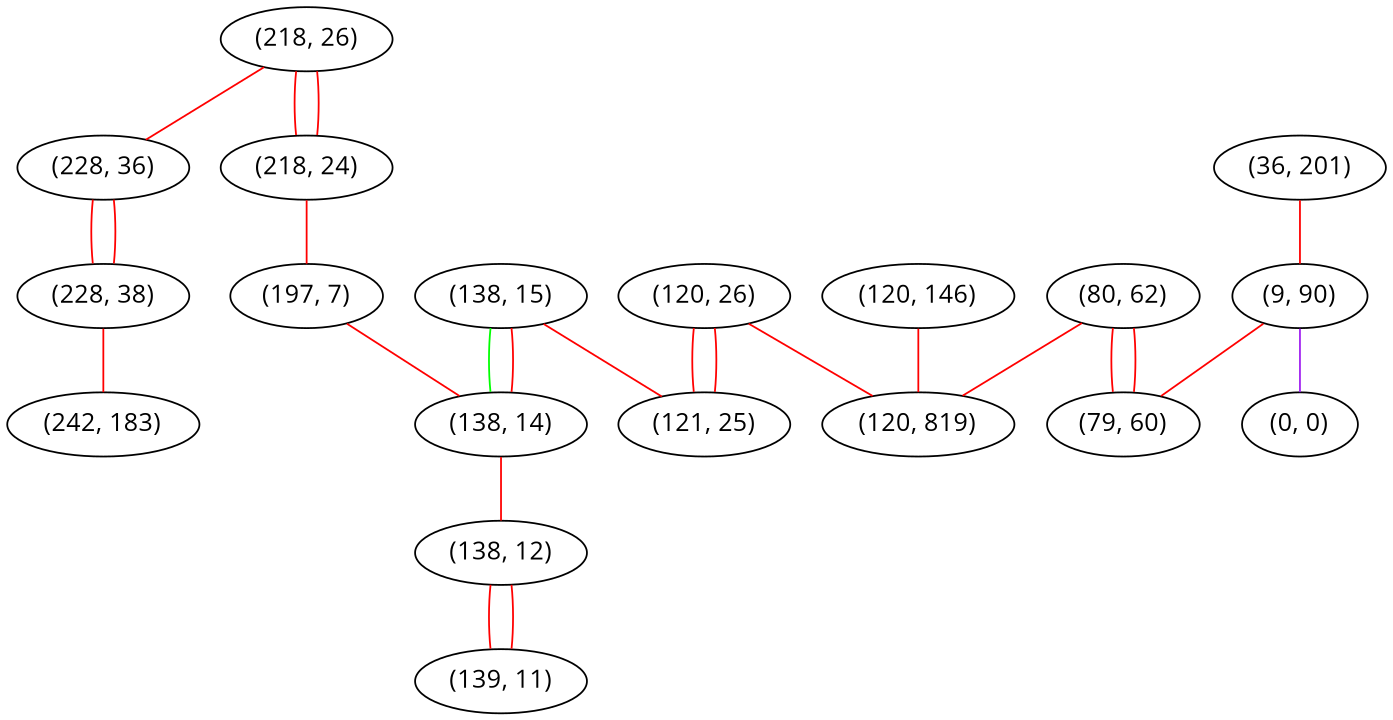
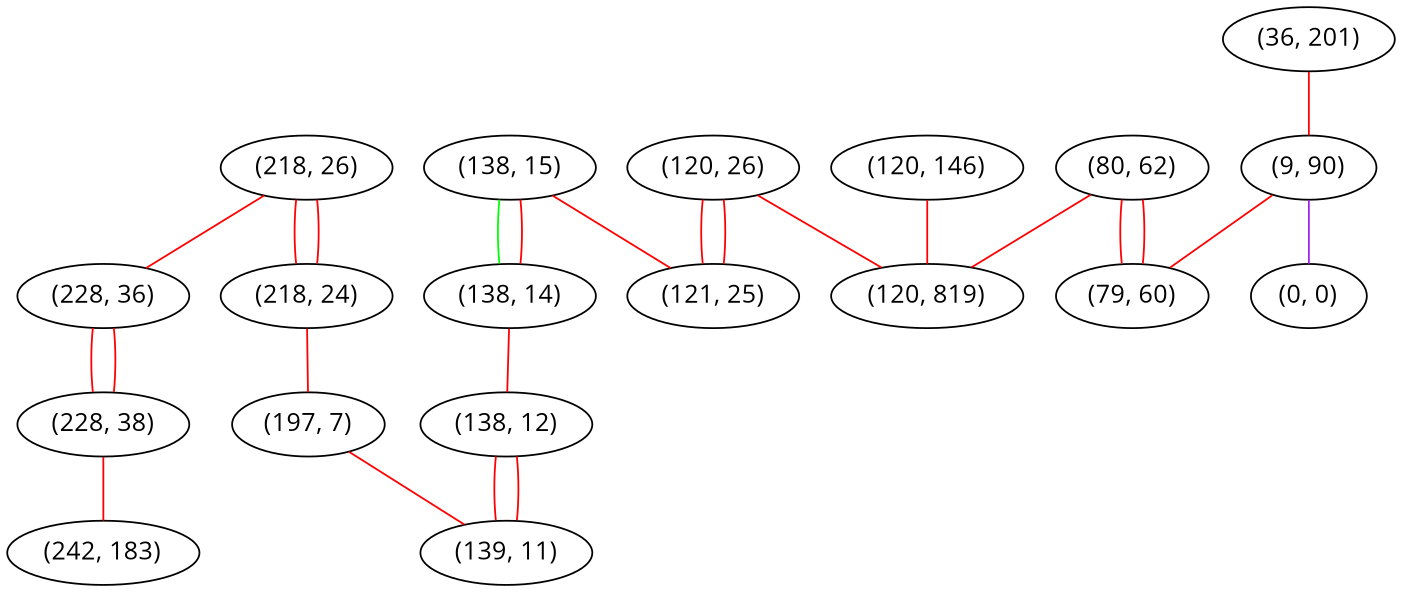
edge "(197, 7)" -- "(138, 14)": now "(197, 7)" -- "(139, 11)"
